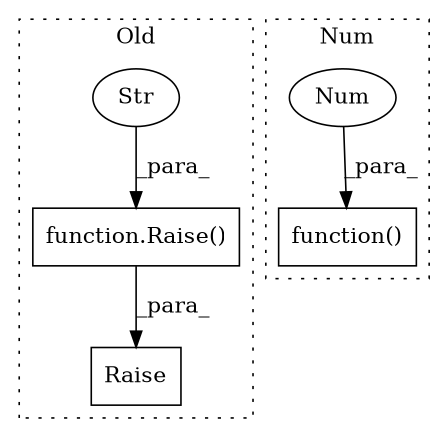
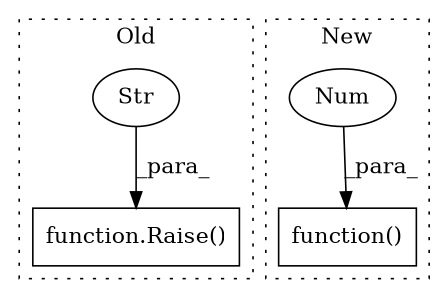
cluster "Num": label "Num" -> "New"
node "Raise": removed
